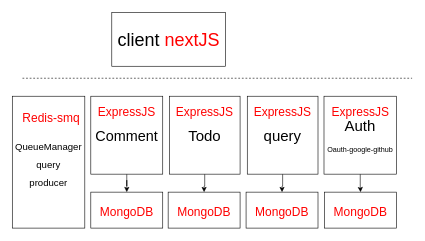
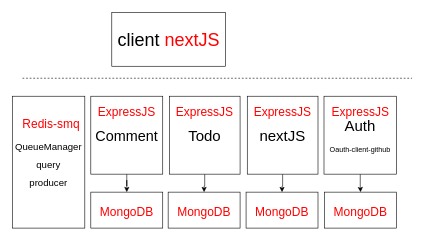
node "Redis-smq": moved (51, 117) -> (51, 123)
node "query": label "query" -> "nextJS"
node "AuthOauth-google-github": label "AuthOauth-google-github" -> "AuthOauth-client-github"
